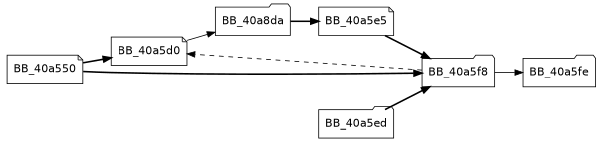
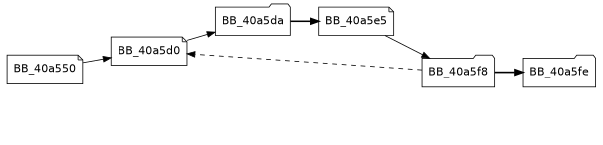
node "BB_40a8da": label "BB_40a8da" -> "BB_40a5da"
edge "BB_40a5e5" -> "BB_40a5f8": style bold -> solid
edge "BB_40a550" -> "BB_40a5d0": style bold -> solid
edge "BB_40a5f8" -> "BB_40a5fe": style solid -> bold
edge "BB_40a550" -> "BB_40a5f8": removed
node "BB_40a5ed": removed
